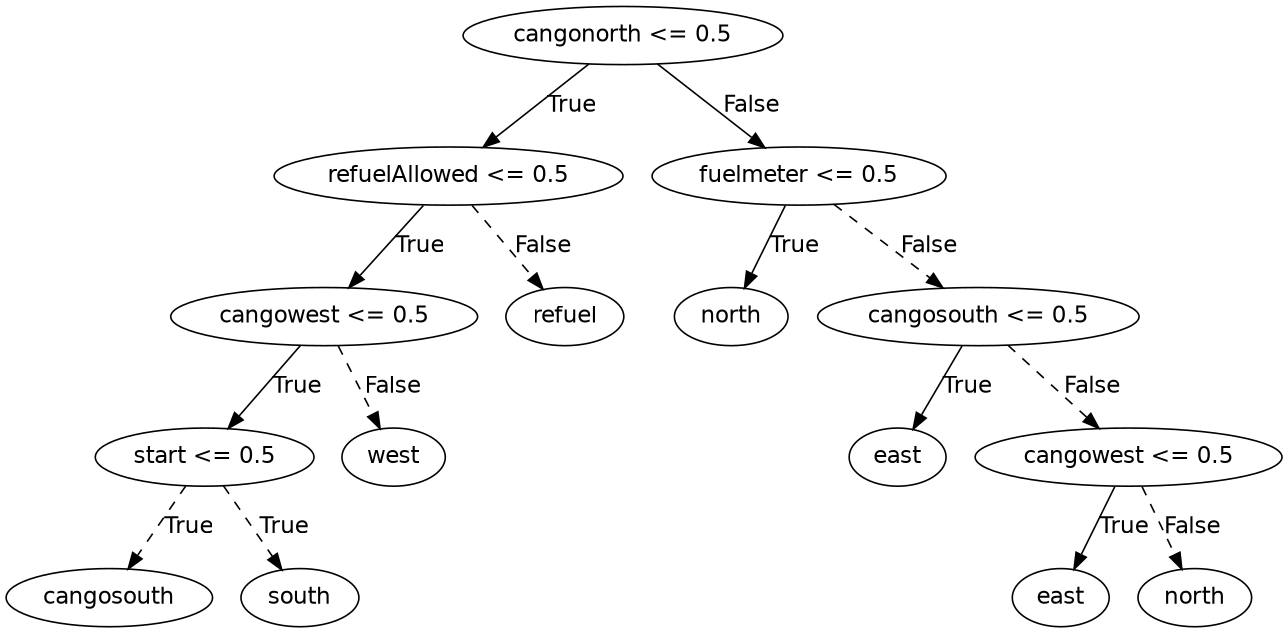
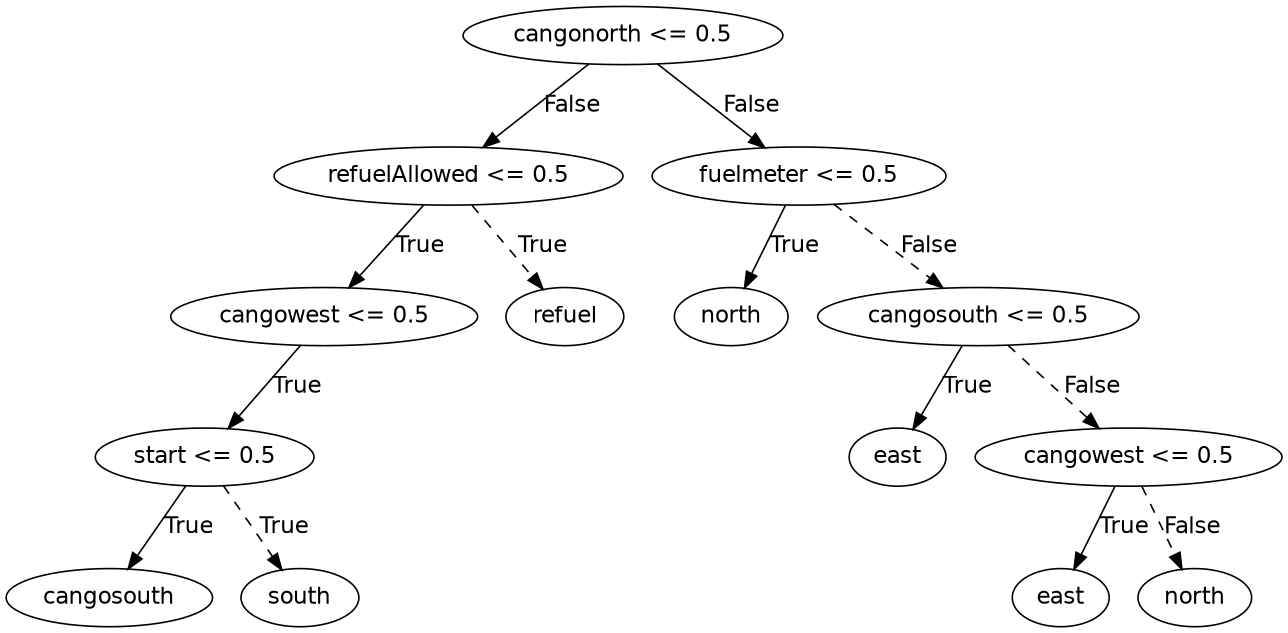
edge "cangonorth <= 0.5" -> "refuelAllowed <= 0.5": label "True" -> "False"
edge "refuelAllowed <= 0.5" -> "refuel": label "False" -> "True"
node "west": removed
edge "start <= 0.5" -> "cangosouth": style dashed -> solid
